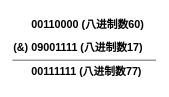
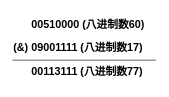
node "00110000 (八进制数60)": label "00110000 (八进制数60)" -> "00510000 (八进制数60)"
node "00111111 (八进制数77)": label "00111111 (八进制数77)" -> "00113111 (八进制数77)"
